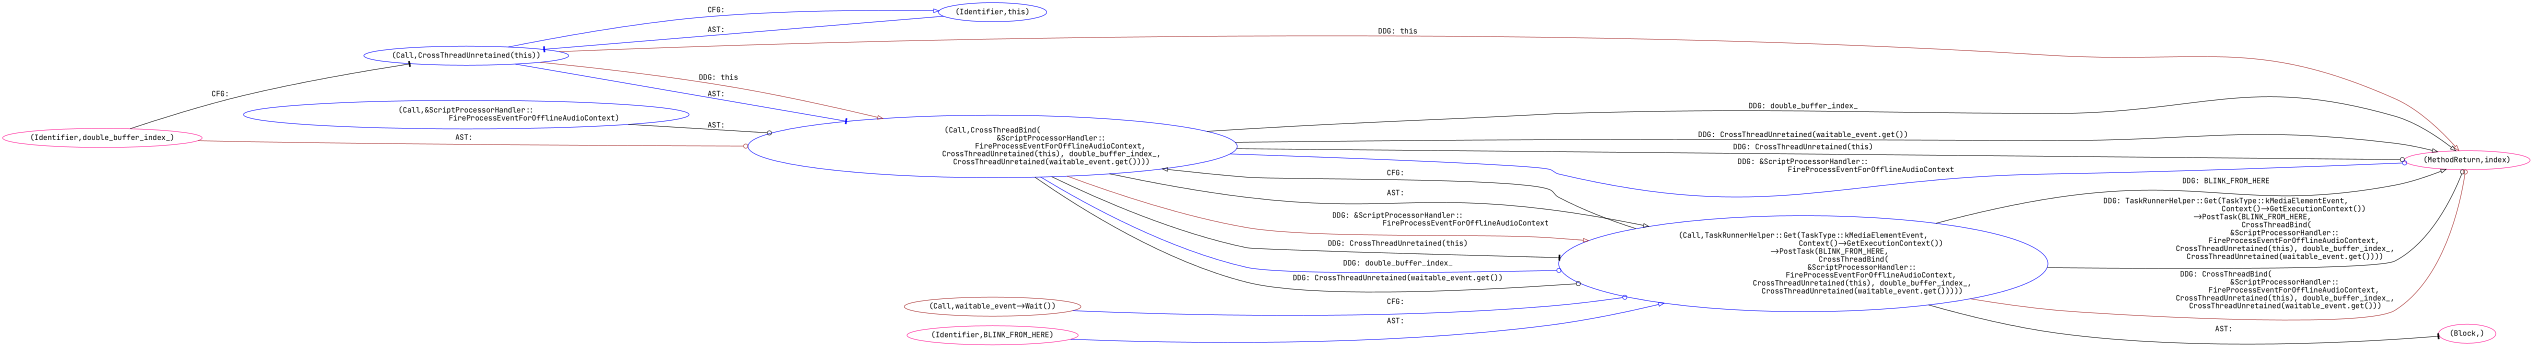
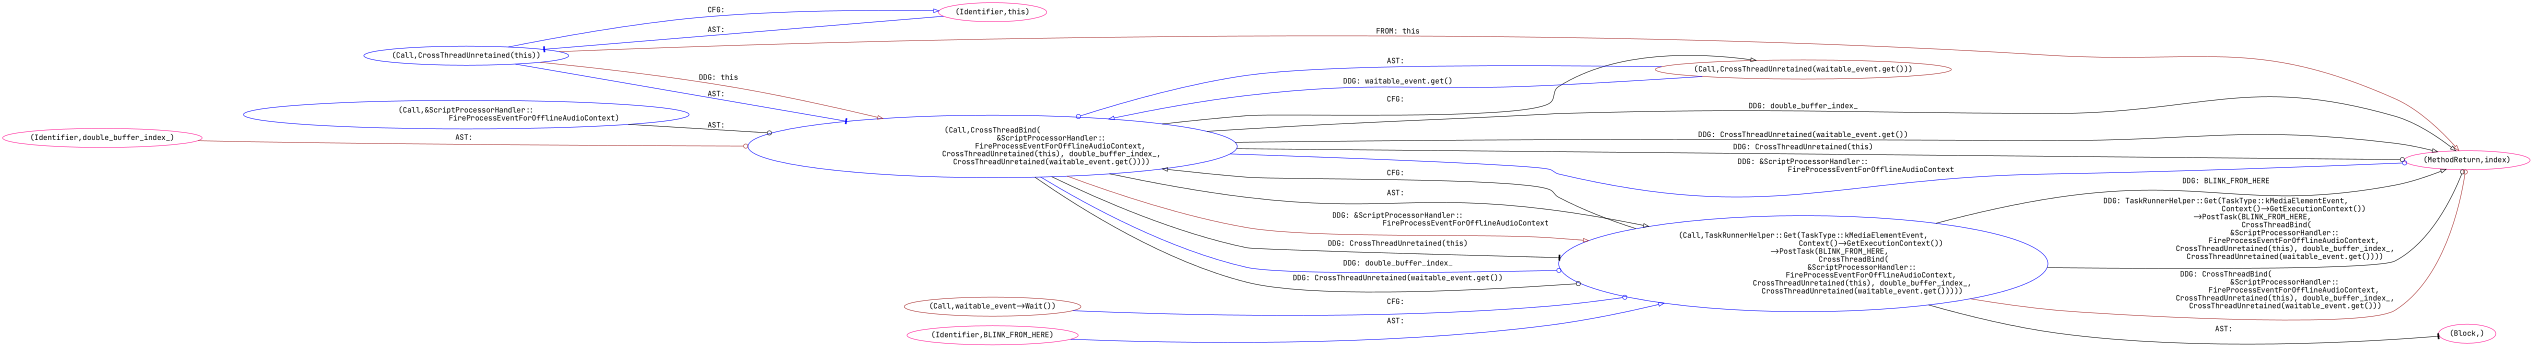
node "(Identifier,this)": color blue -> deeppink
edge "(Call,CrossThreadUnretained(this))" -> "(MethodReturn,index)": label "DDG: this" -> "FROM: this"
node "(Call,CrossThreadUnretained(waitable_event.get()))": added
edge "(Identifier,double_buffer_index_)" -> "(Call,CrossThreadUnretained(this))": removed, label "CFG:"
